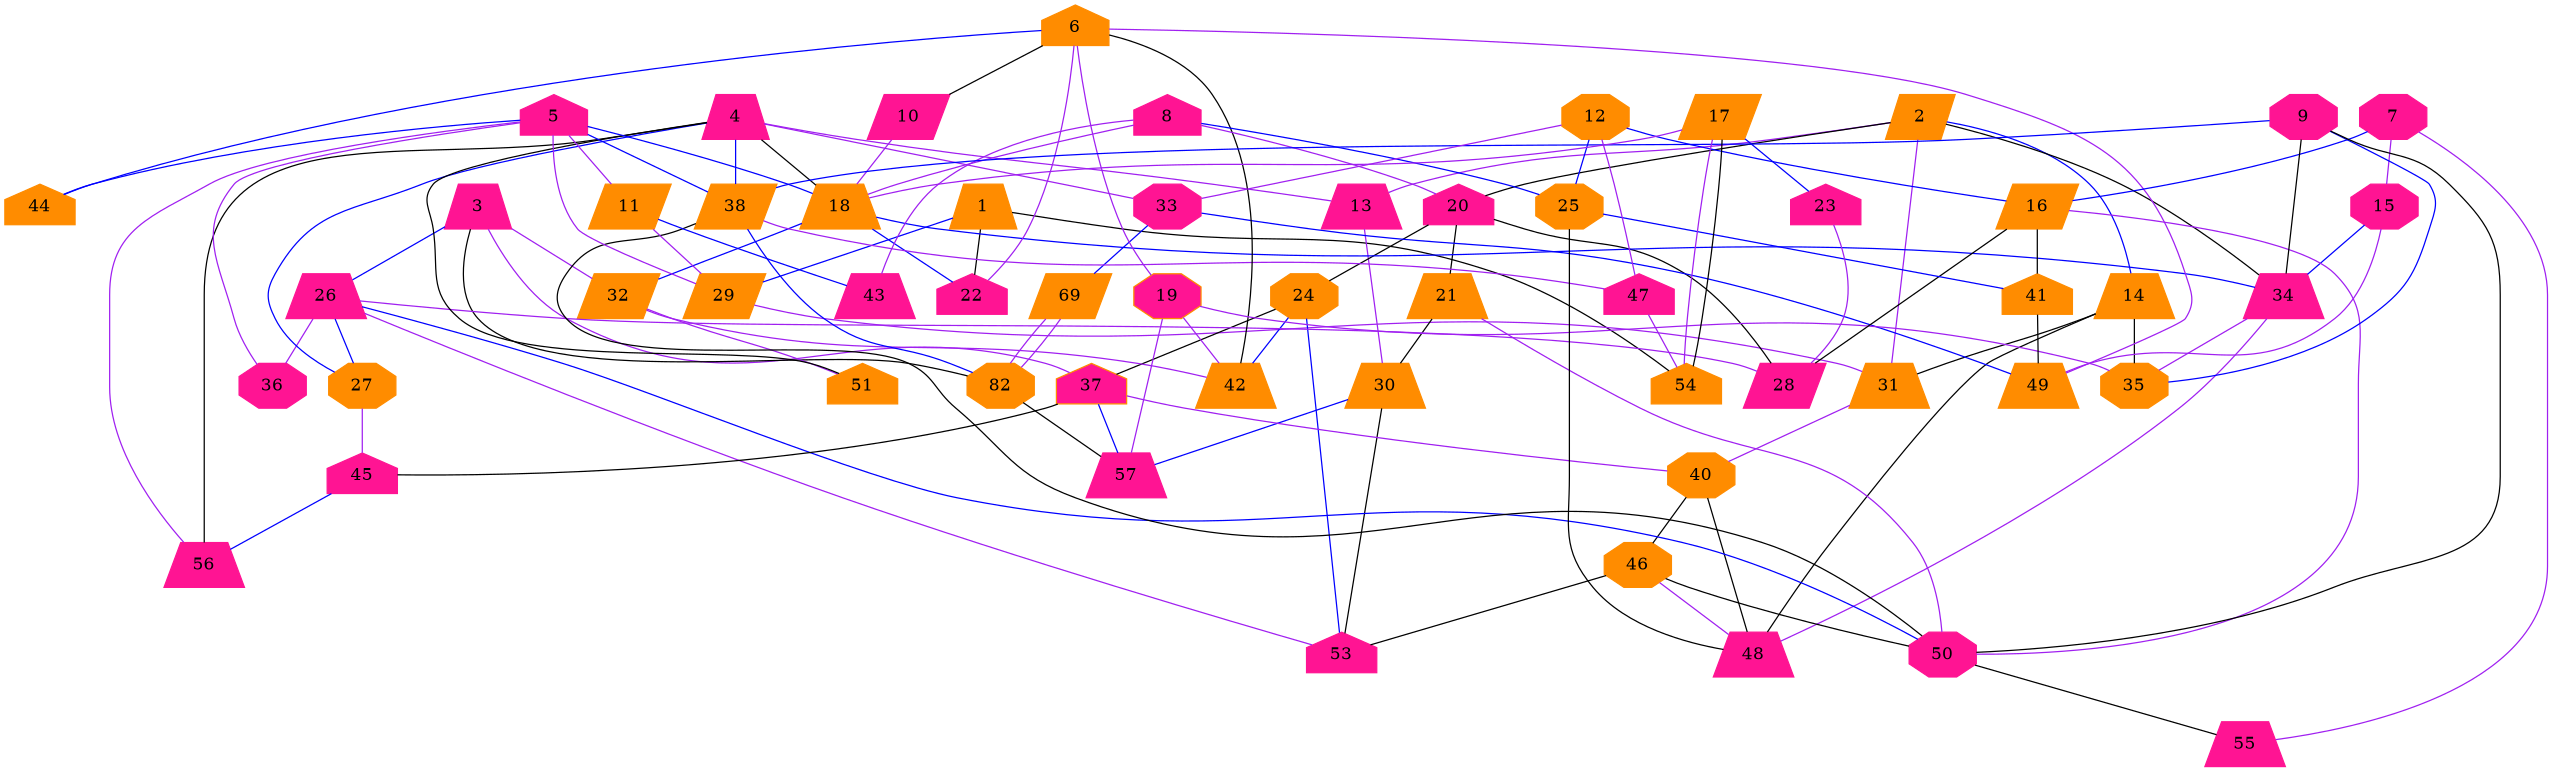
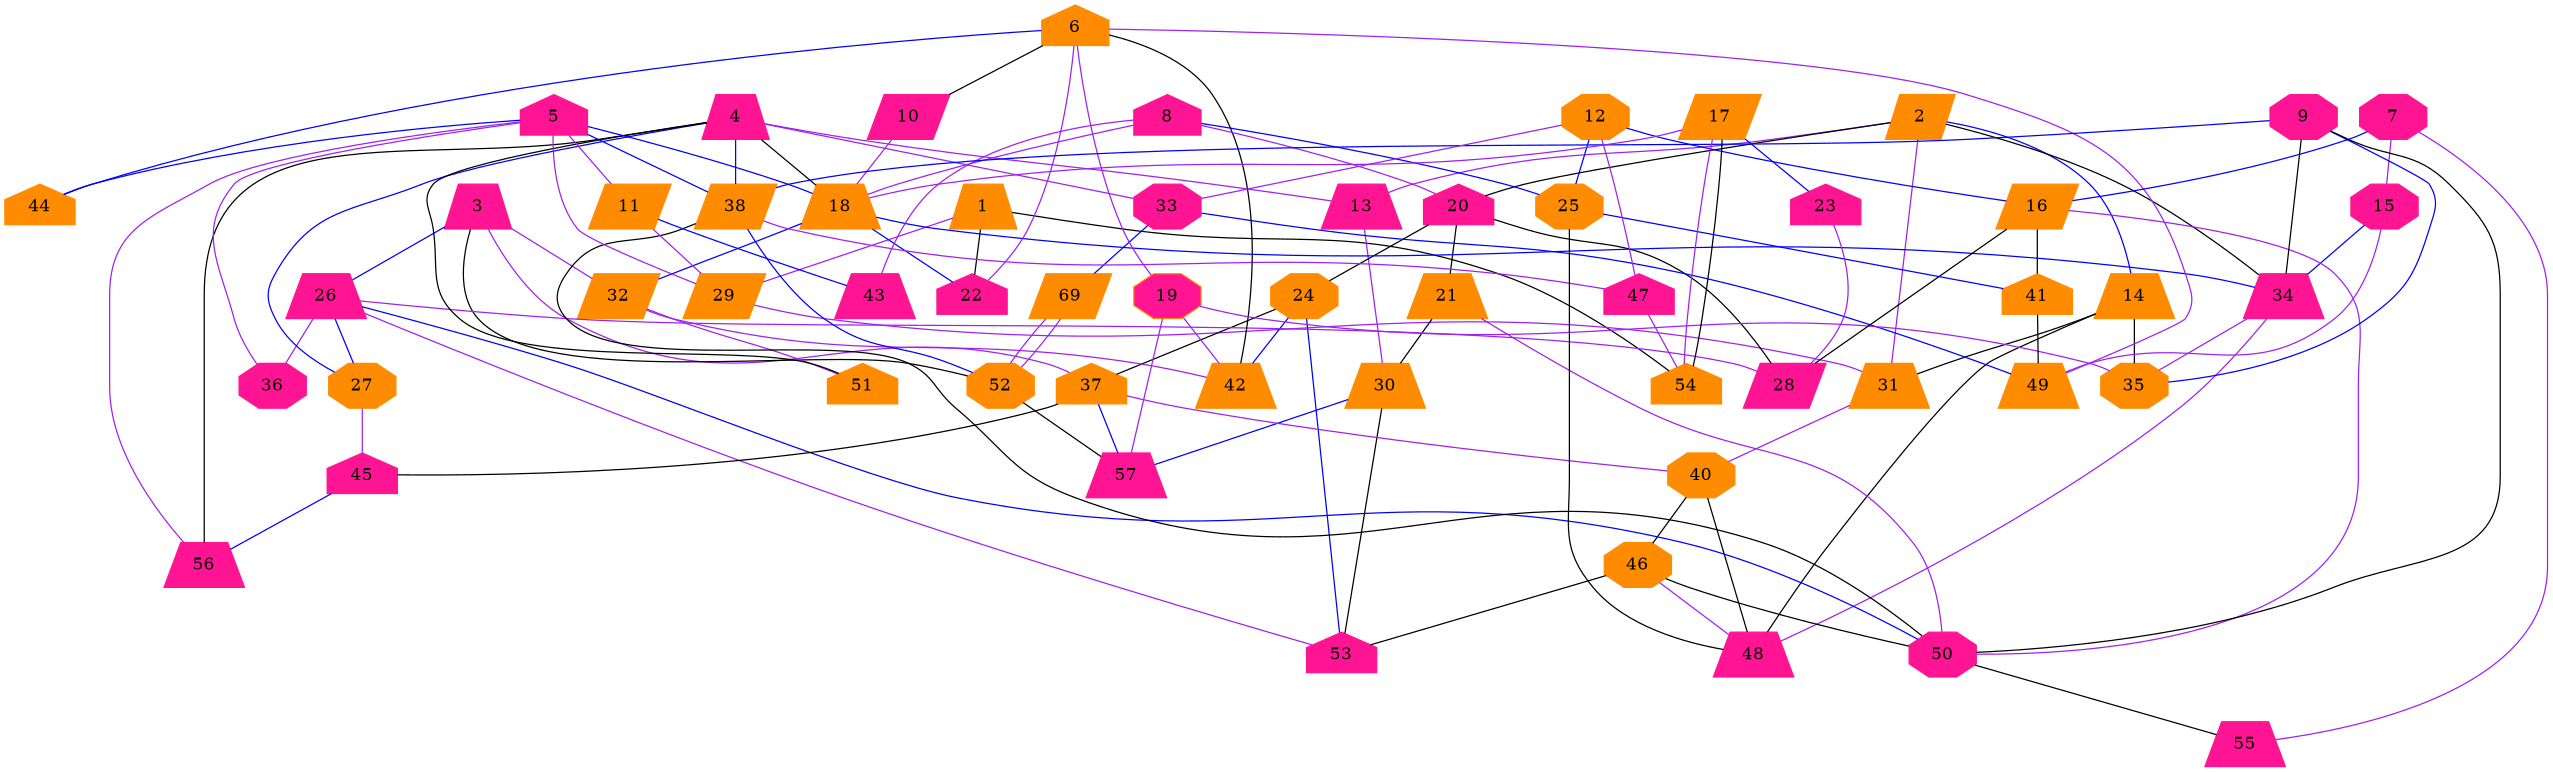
edge "1" -- "29": color blue -> purple
node "82": label "82" -> "52"
node "37": fillcolor deeppink -> darkorange
